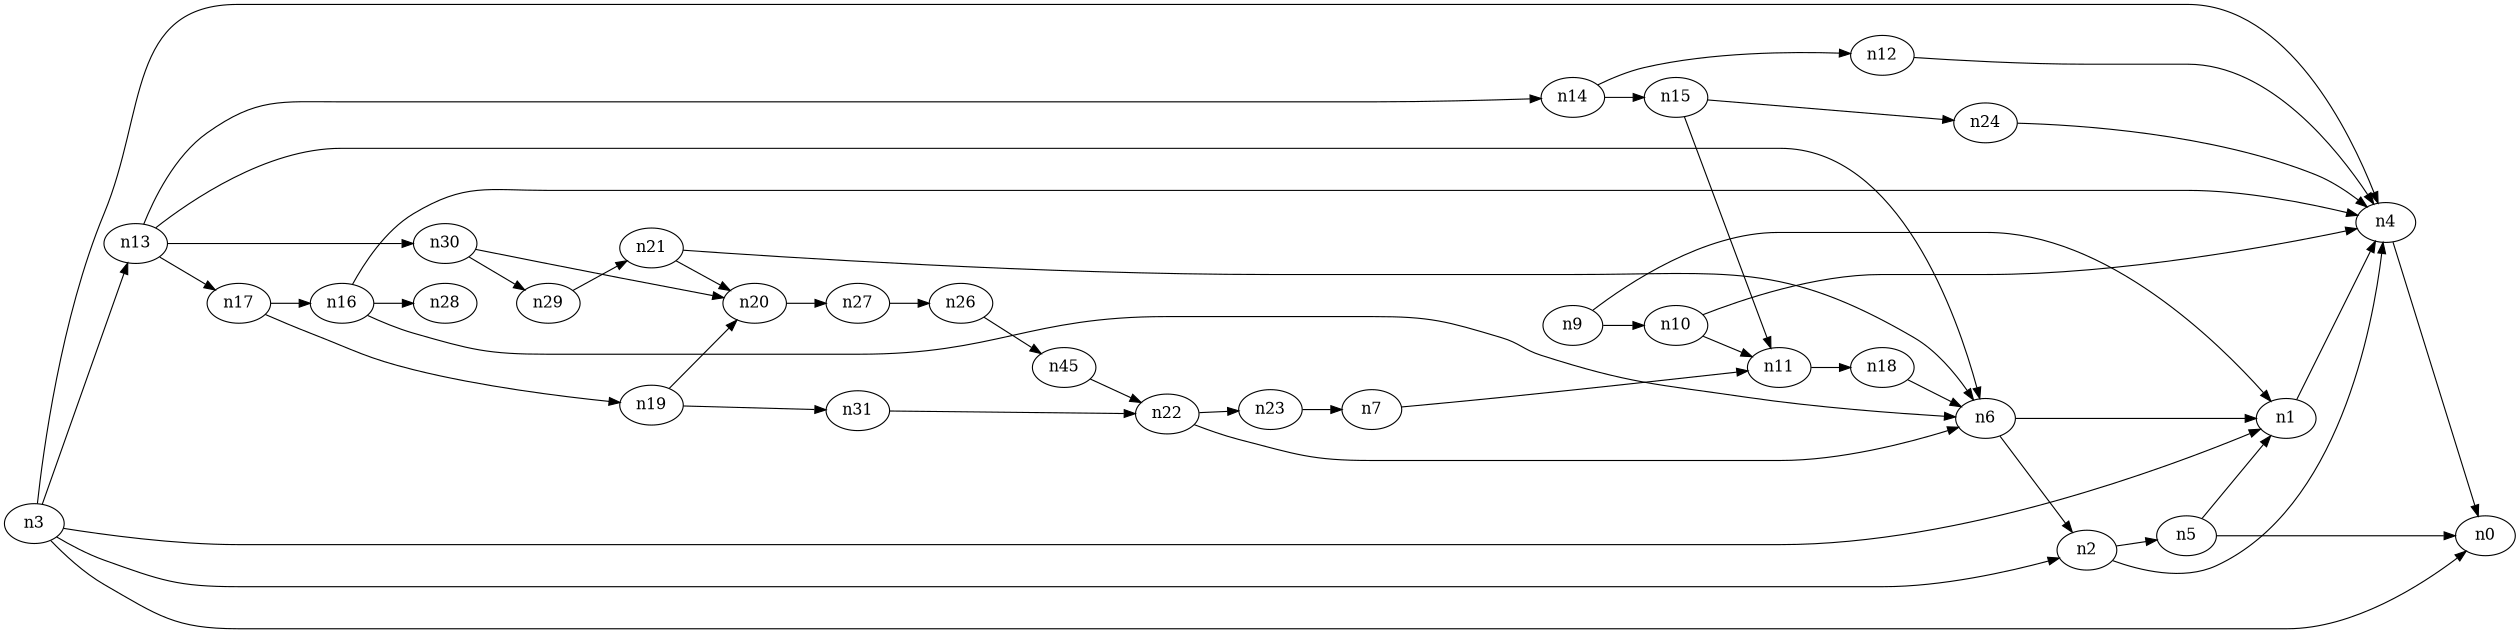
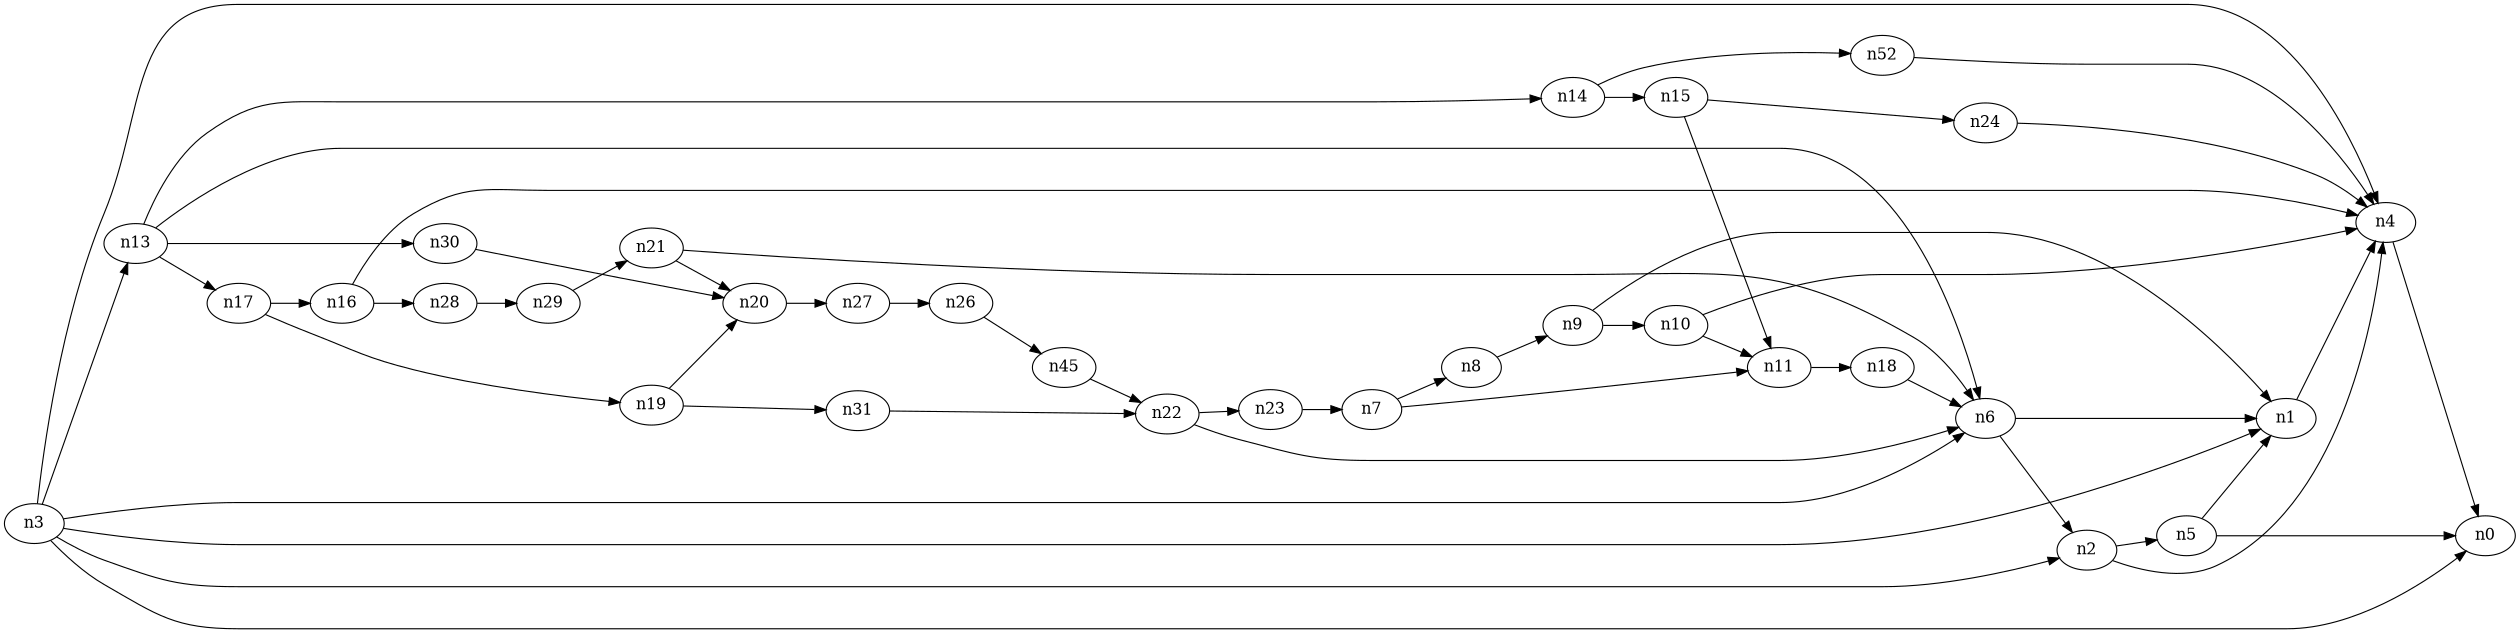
node "n12": label "n12" -> "n52"
edge "n30" -> "n29": now "n28" -> "n29"
edge "n16" -> "n6": now "n3" -> "n6"
node "n8": added
